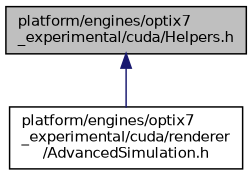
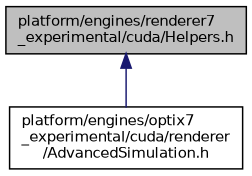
node "platform/engines/optix7 _experimental/cuda/Helpers.h": label "platform/engines/optix7 _experimental/cuda/Helpers.h" -> "platform/engines/renderer7 _experimental/cuda/Helpers.h"
